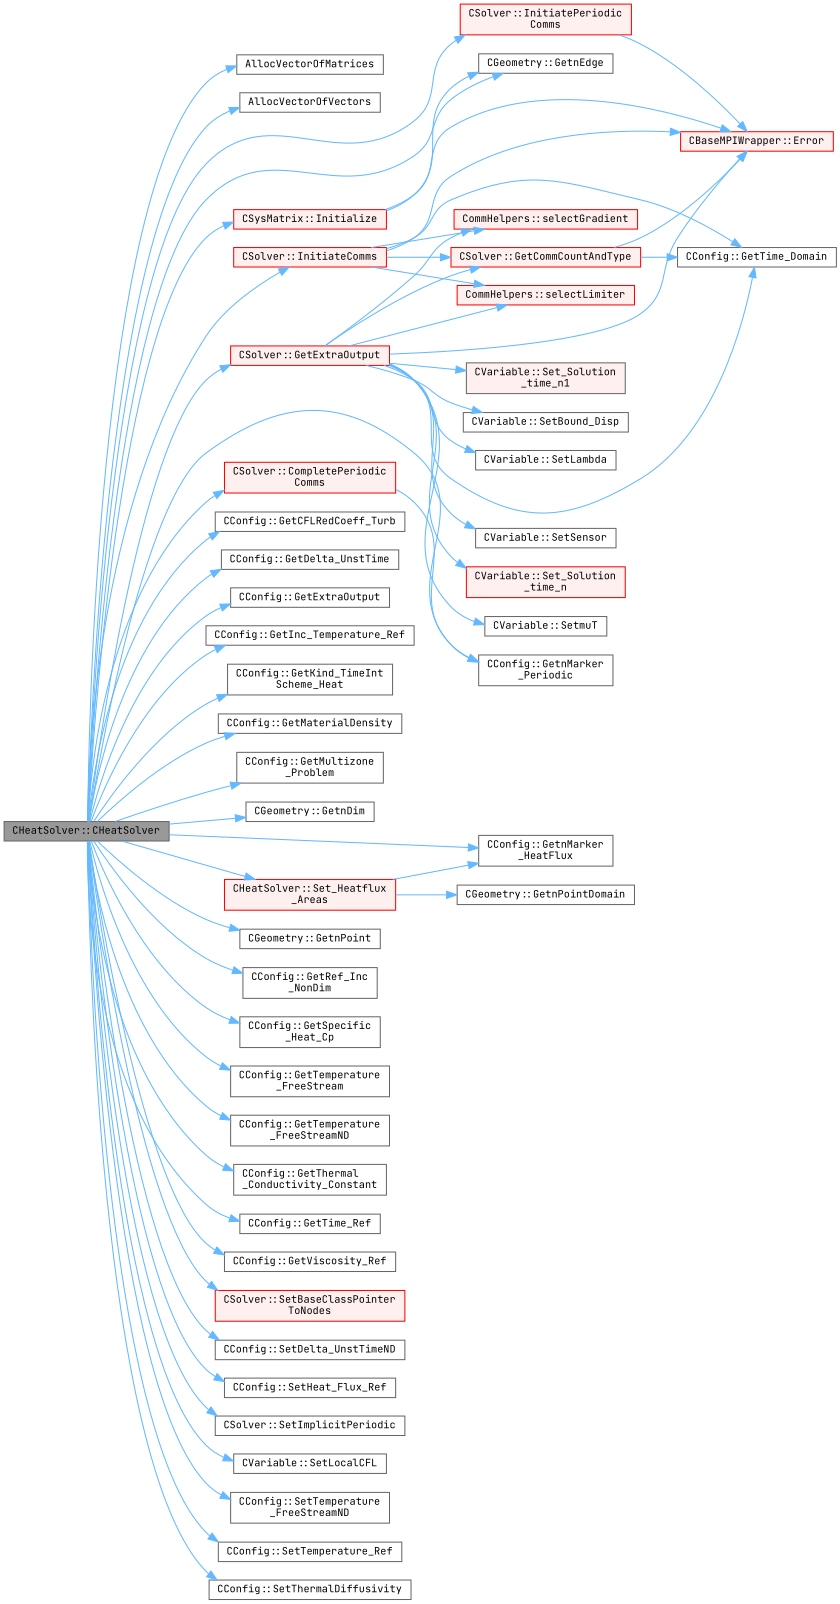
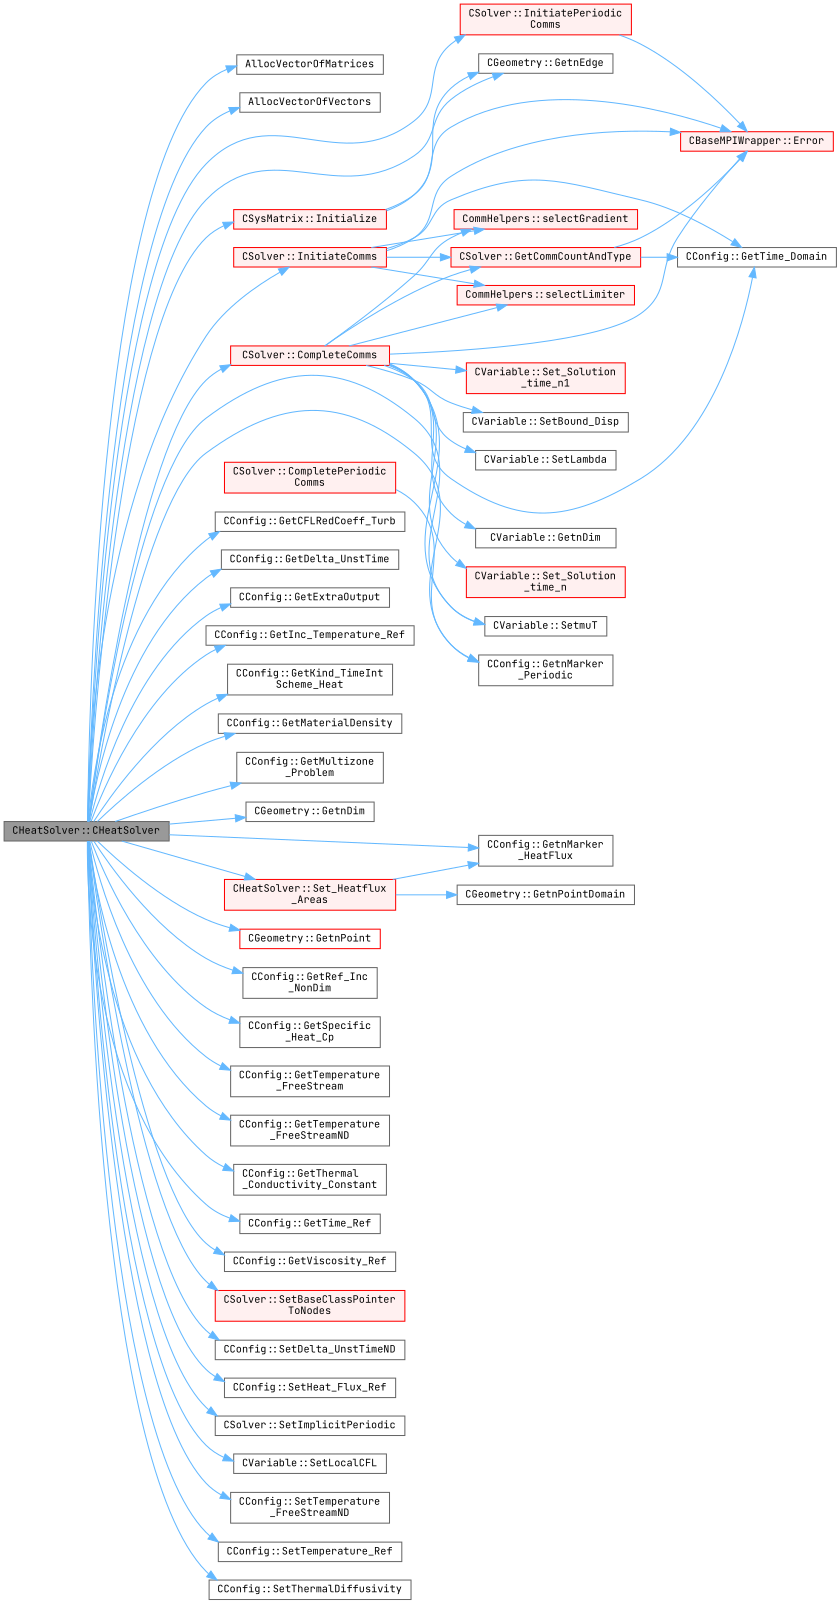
node "CSolver::GetExtraOutput": label "CSolver::GetExtraOutput" -> "CSolver::CompleteComms"
node "CVariable::Set_Solution _time_n1": color grey40 -> red
node "CVariable::SetSensor": label "CVariable::SetSensor" -> "CVariable::GetnDim"
edge "CHeatSolver::CHeatSolver" -> "CSolver::CompletePeriodic Comms": now "CHeatSolver::CHeatSolver" -> "CVariable::SetmuT"
node "CGeometry::GetnPoint": color grey40 -> red
